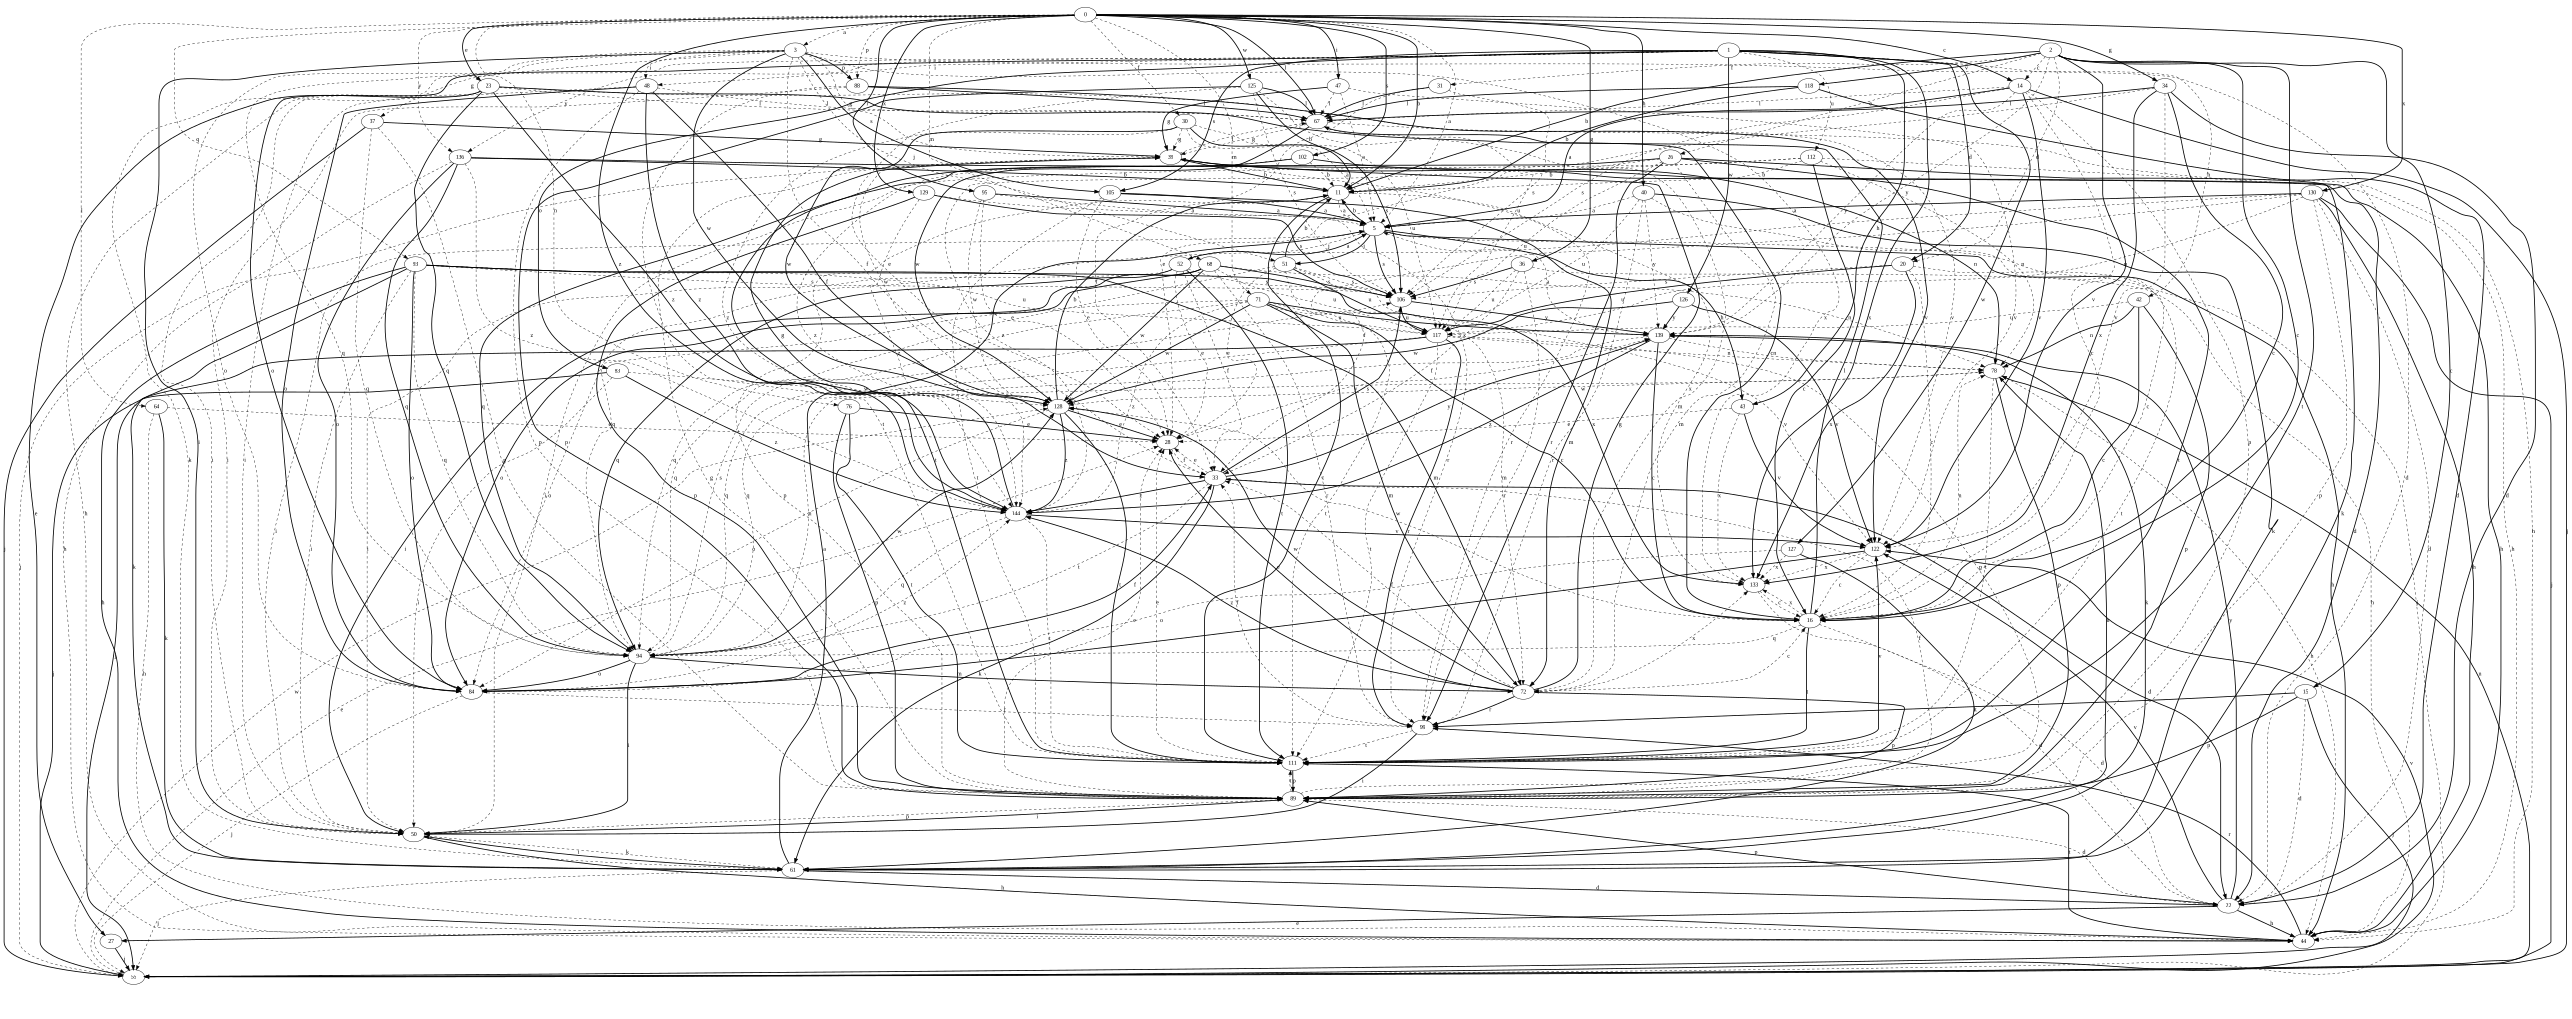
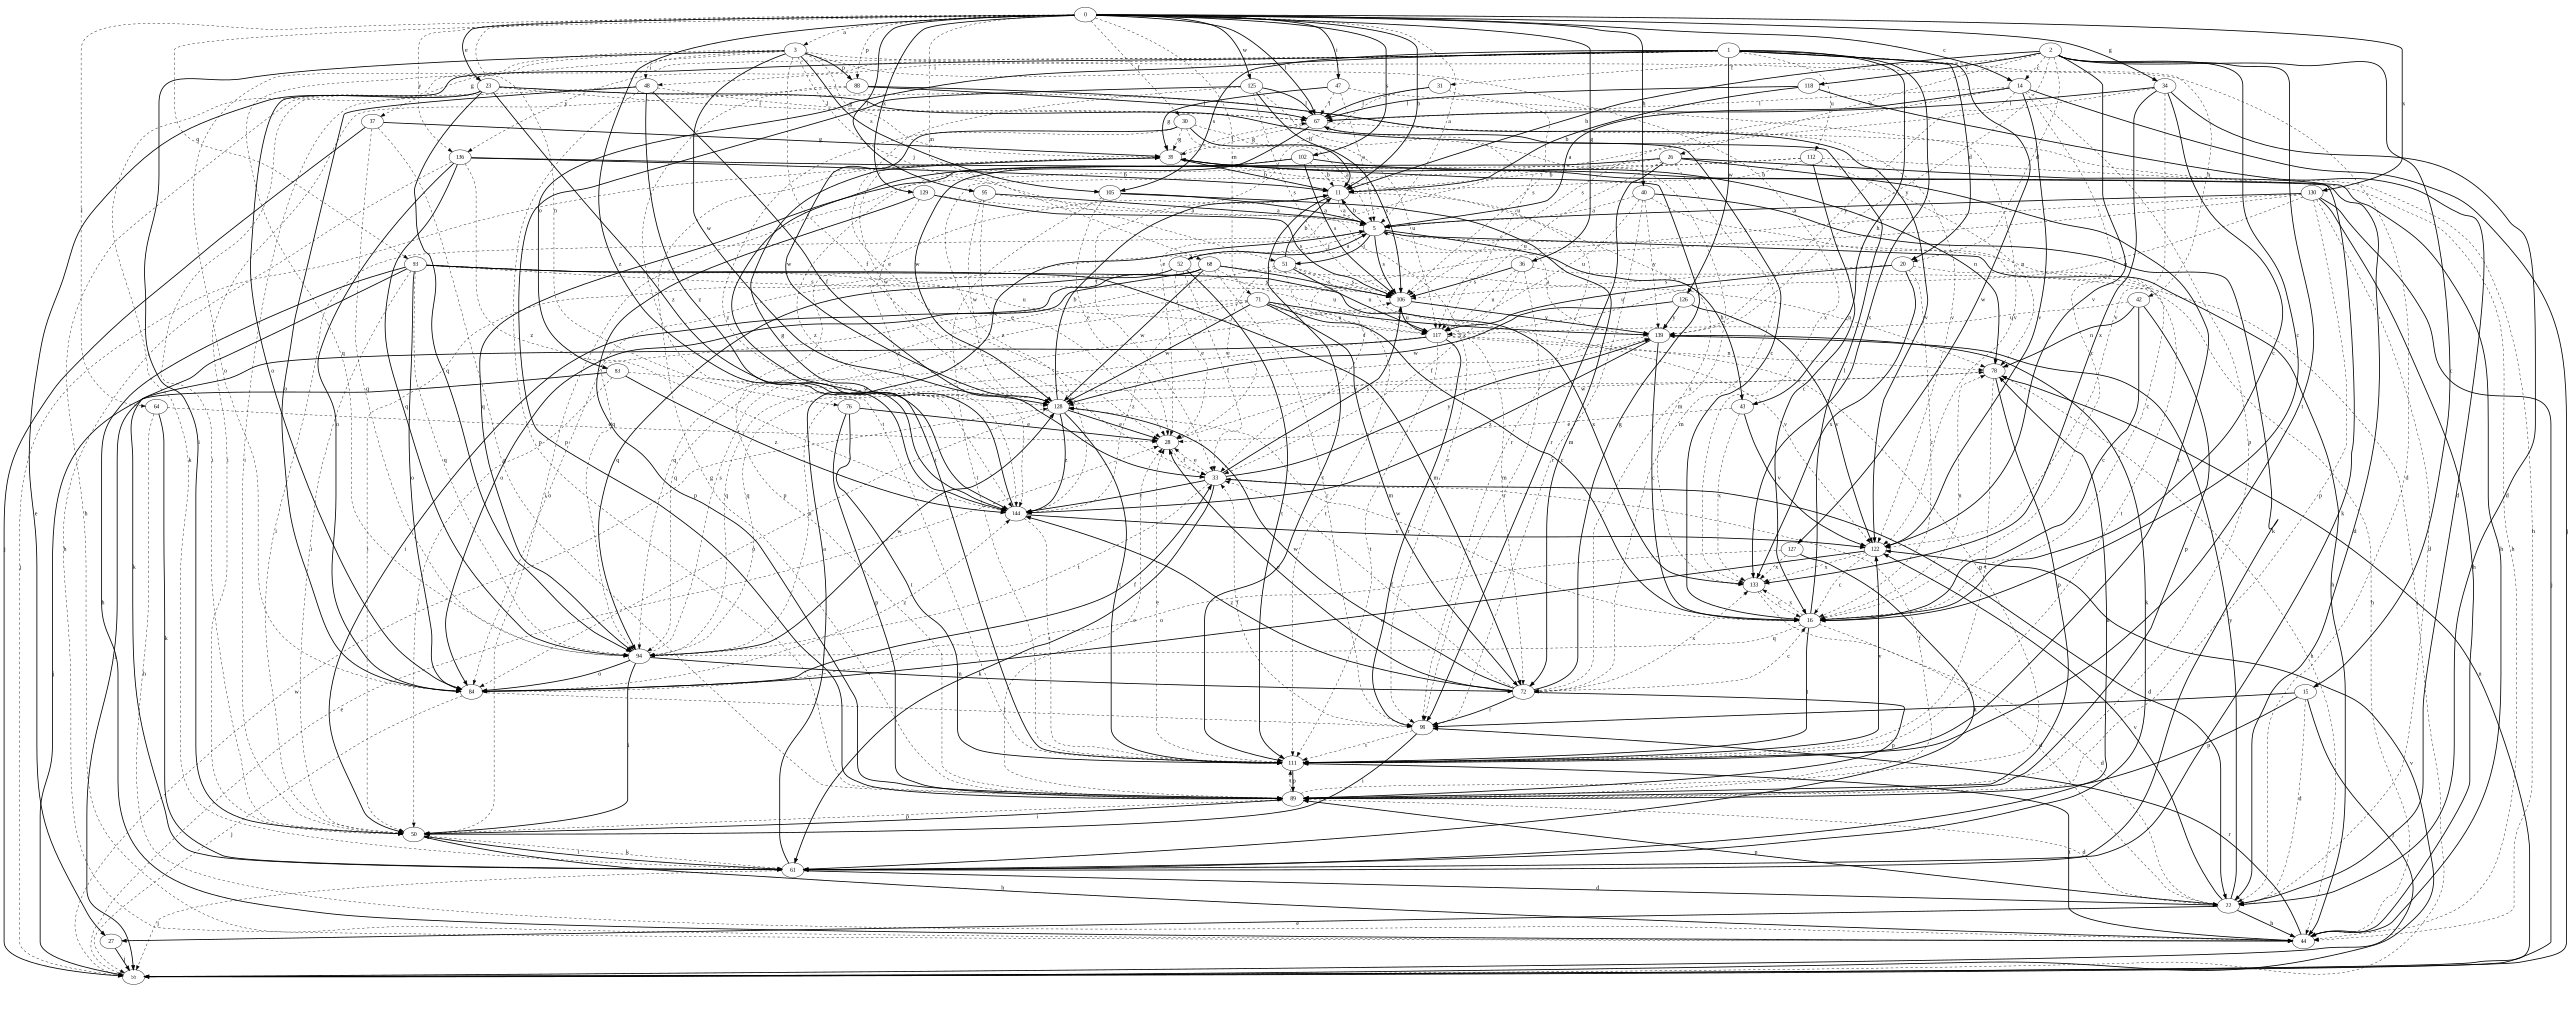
edge "102" -> "106": added, label "s"
edge "139" -> "78": removed, label "n"
edge "144" -> "94": removed, label "q"
